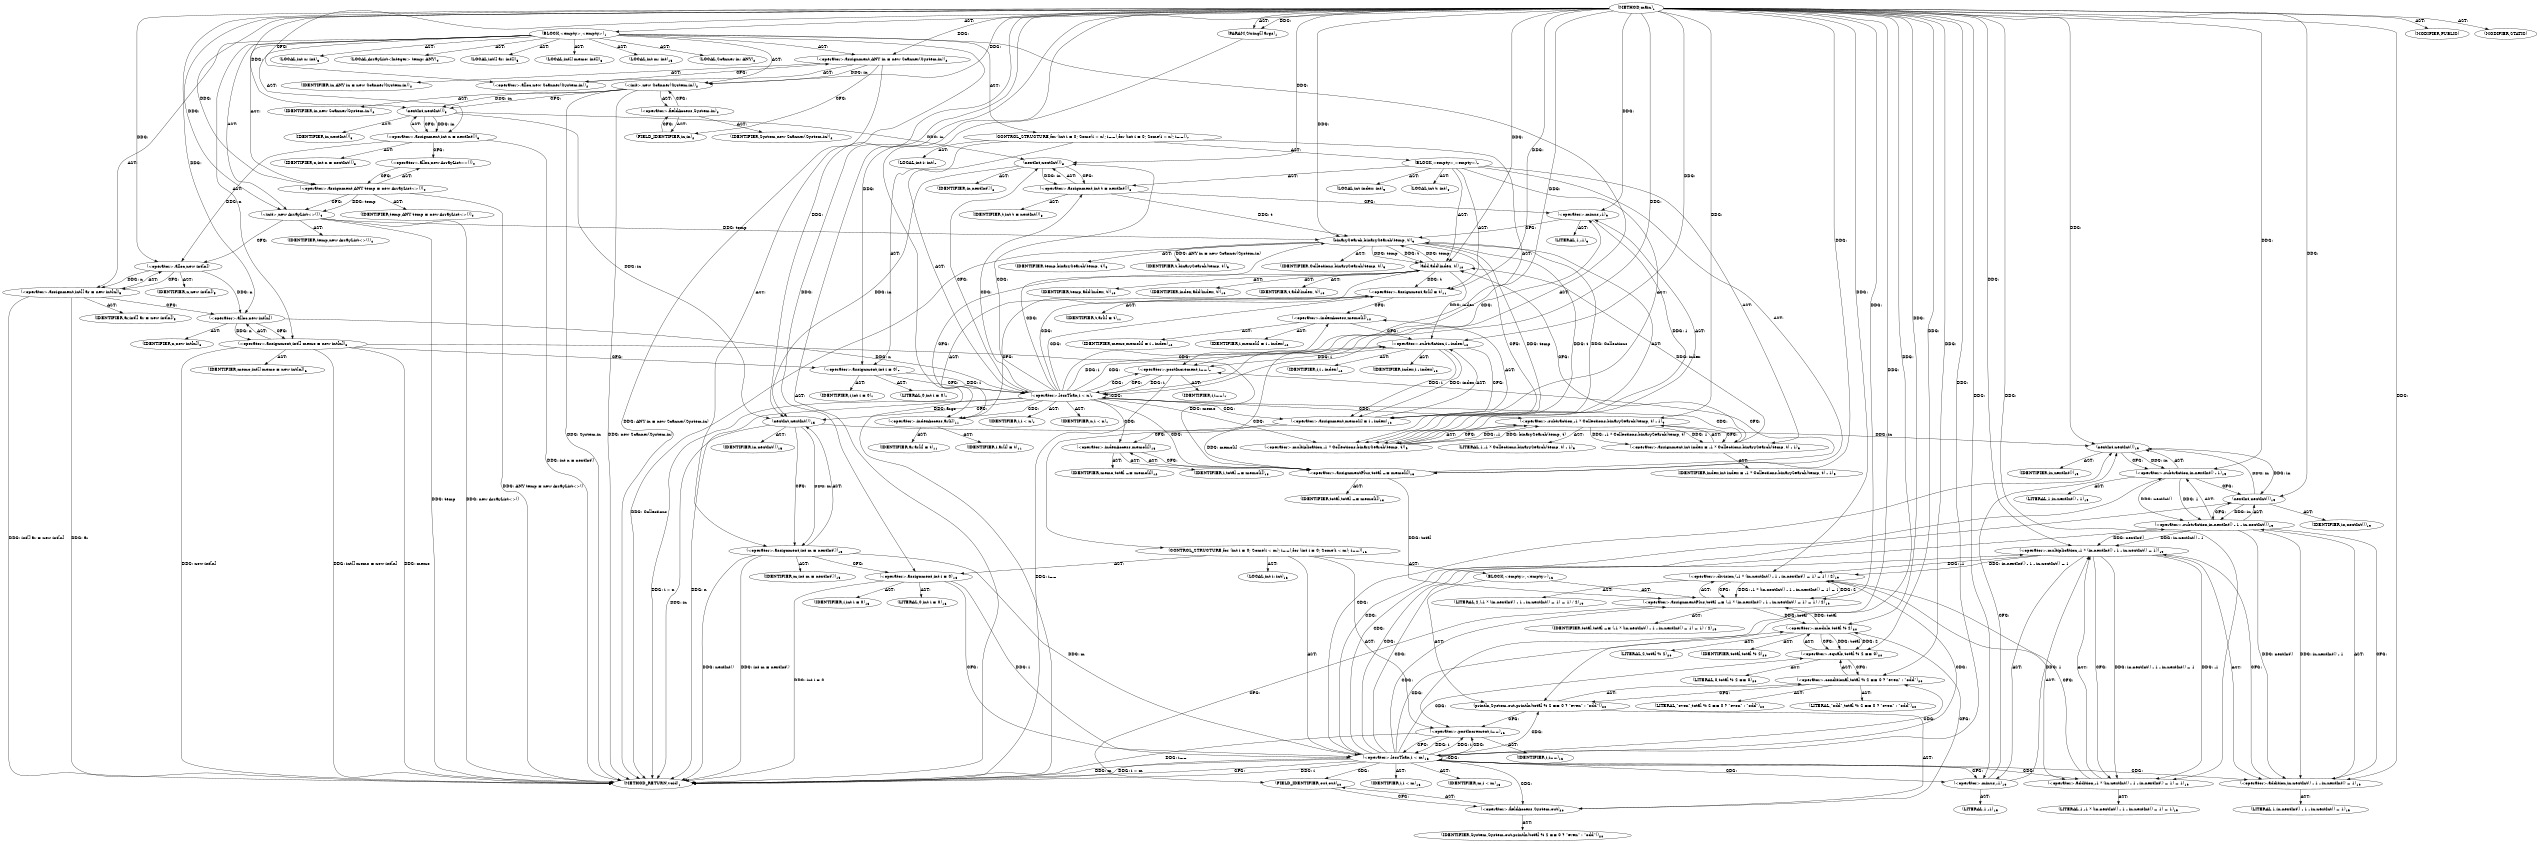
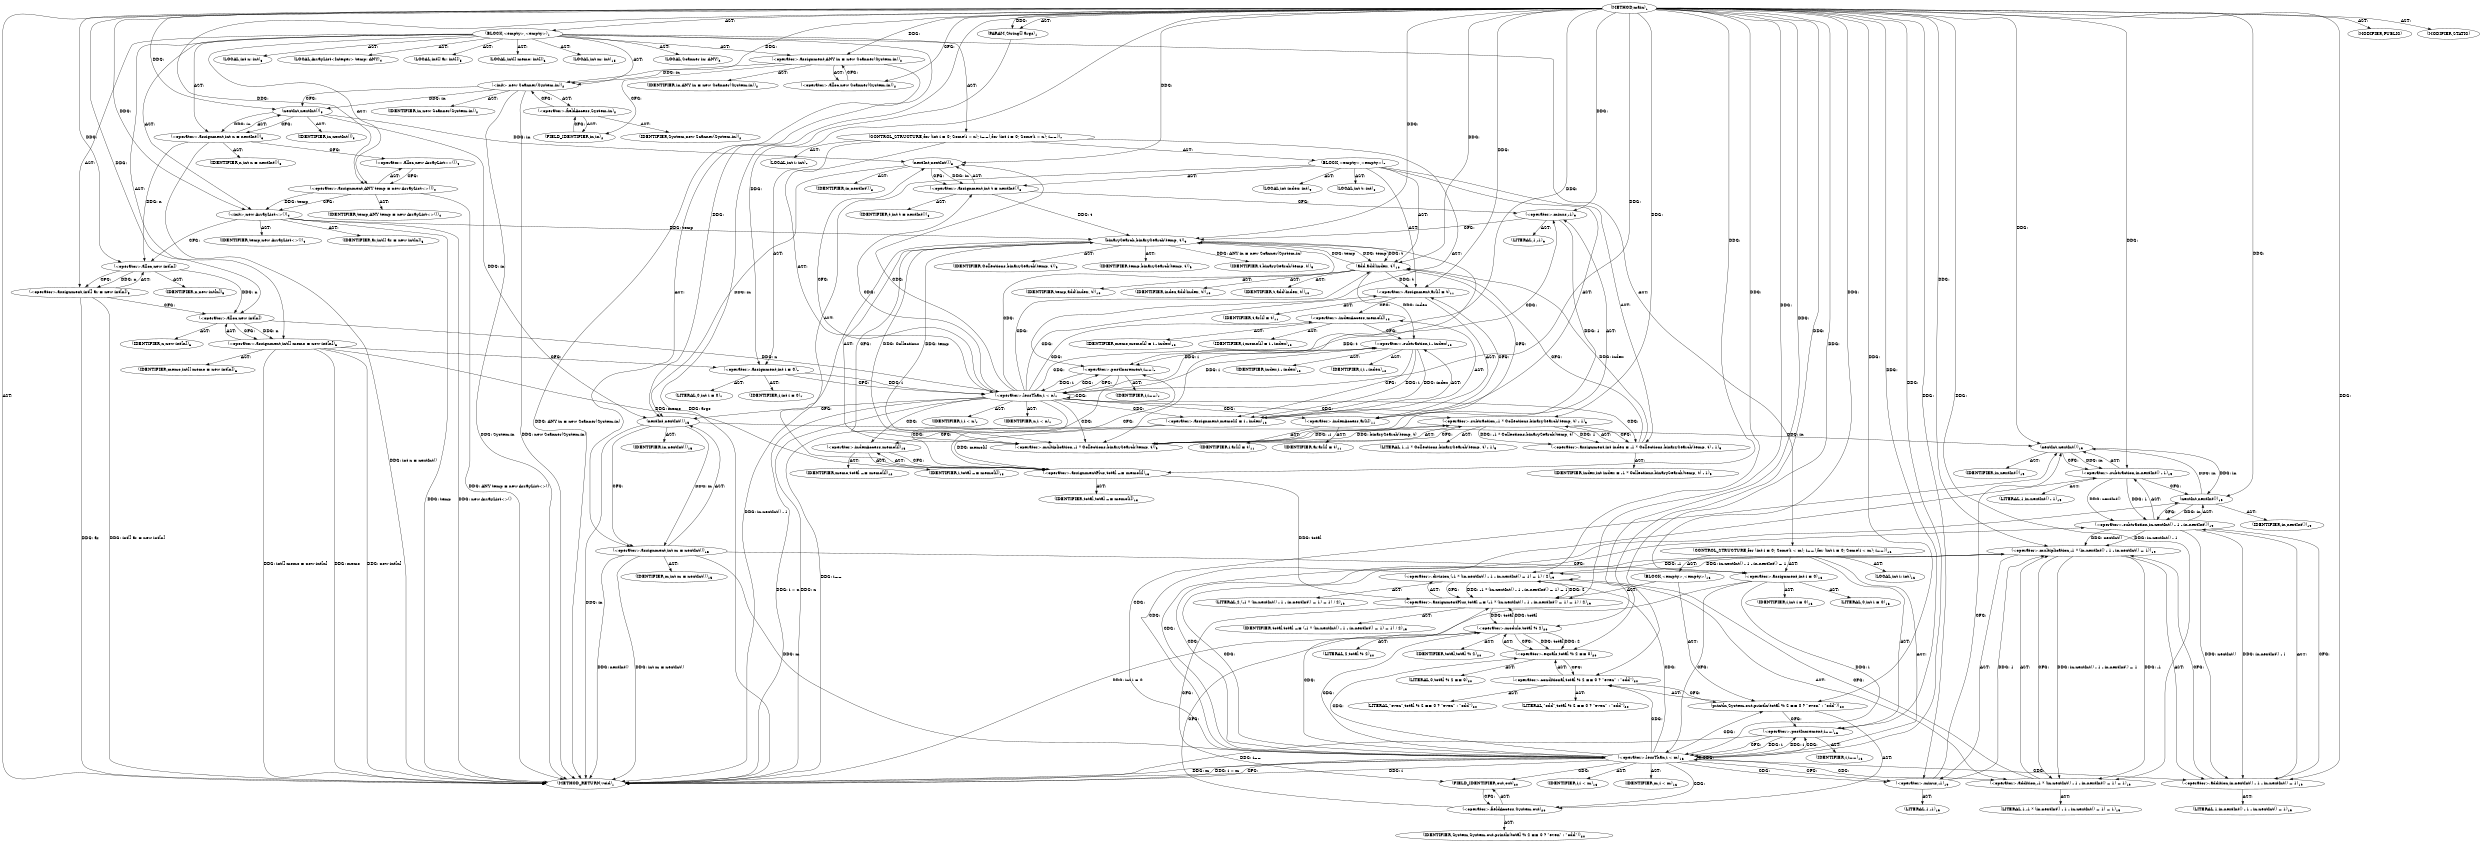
edge "(METHOD,main)" -> "(<operator>.subtraction,i - index)": removed, label "DDG:"
edge "(<operator>.assignment,int[] ar = new int[n])" -> "(IDENTIFIER,ar,int[] ar = new int[n])": now "(<init>,new ArrayList<>())" -> "(IDENTIFIER,ar,int[] ar = new int[n])"
edge "(binarySearch,binarySearch(temp, t))" -> "(METHOD_RETURN,void)": label "DDG: Collections" -> "DDG: in.nextInt() - 1"
